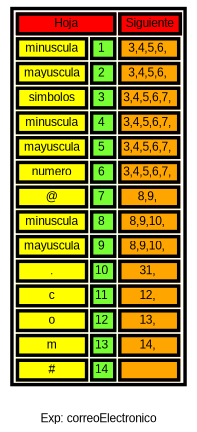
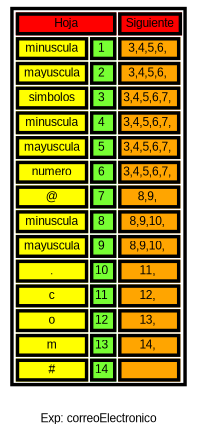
node "Hoja": text "31," -> "11,"
